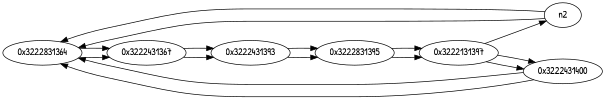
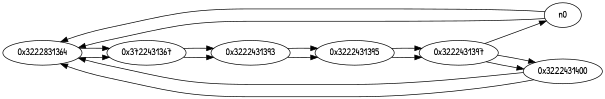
node "n2": label "n2" -> "n0"
node "0x3222431367": label "0x3222431367" -> "0x3722431367"
node "0x3222831395": label "0x3222831395" -> "0x3222431395"
node "0x3222131397": label "0x3222131397" -> "0x3222431397"
